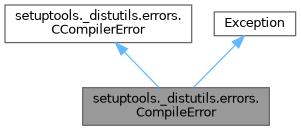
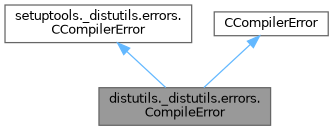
node "Exception": label "Exception" -> "CCompilerError"
node "setuptools._distutils.errors. CompileError": label "setuptools._distutils.errors. CompileError" -> "distutils._distutils.errors. CompileError"
